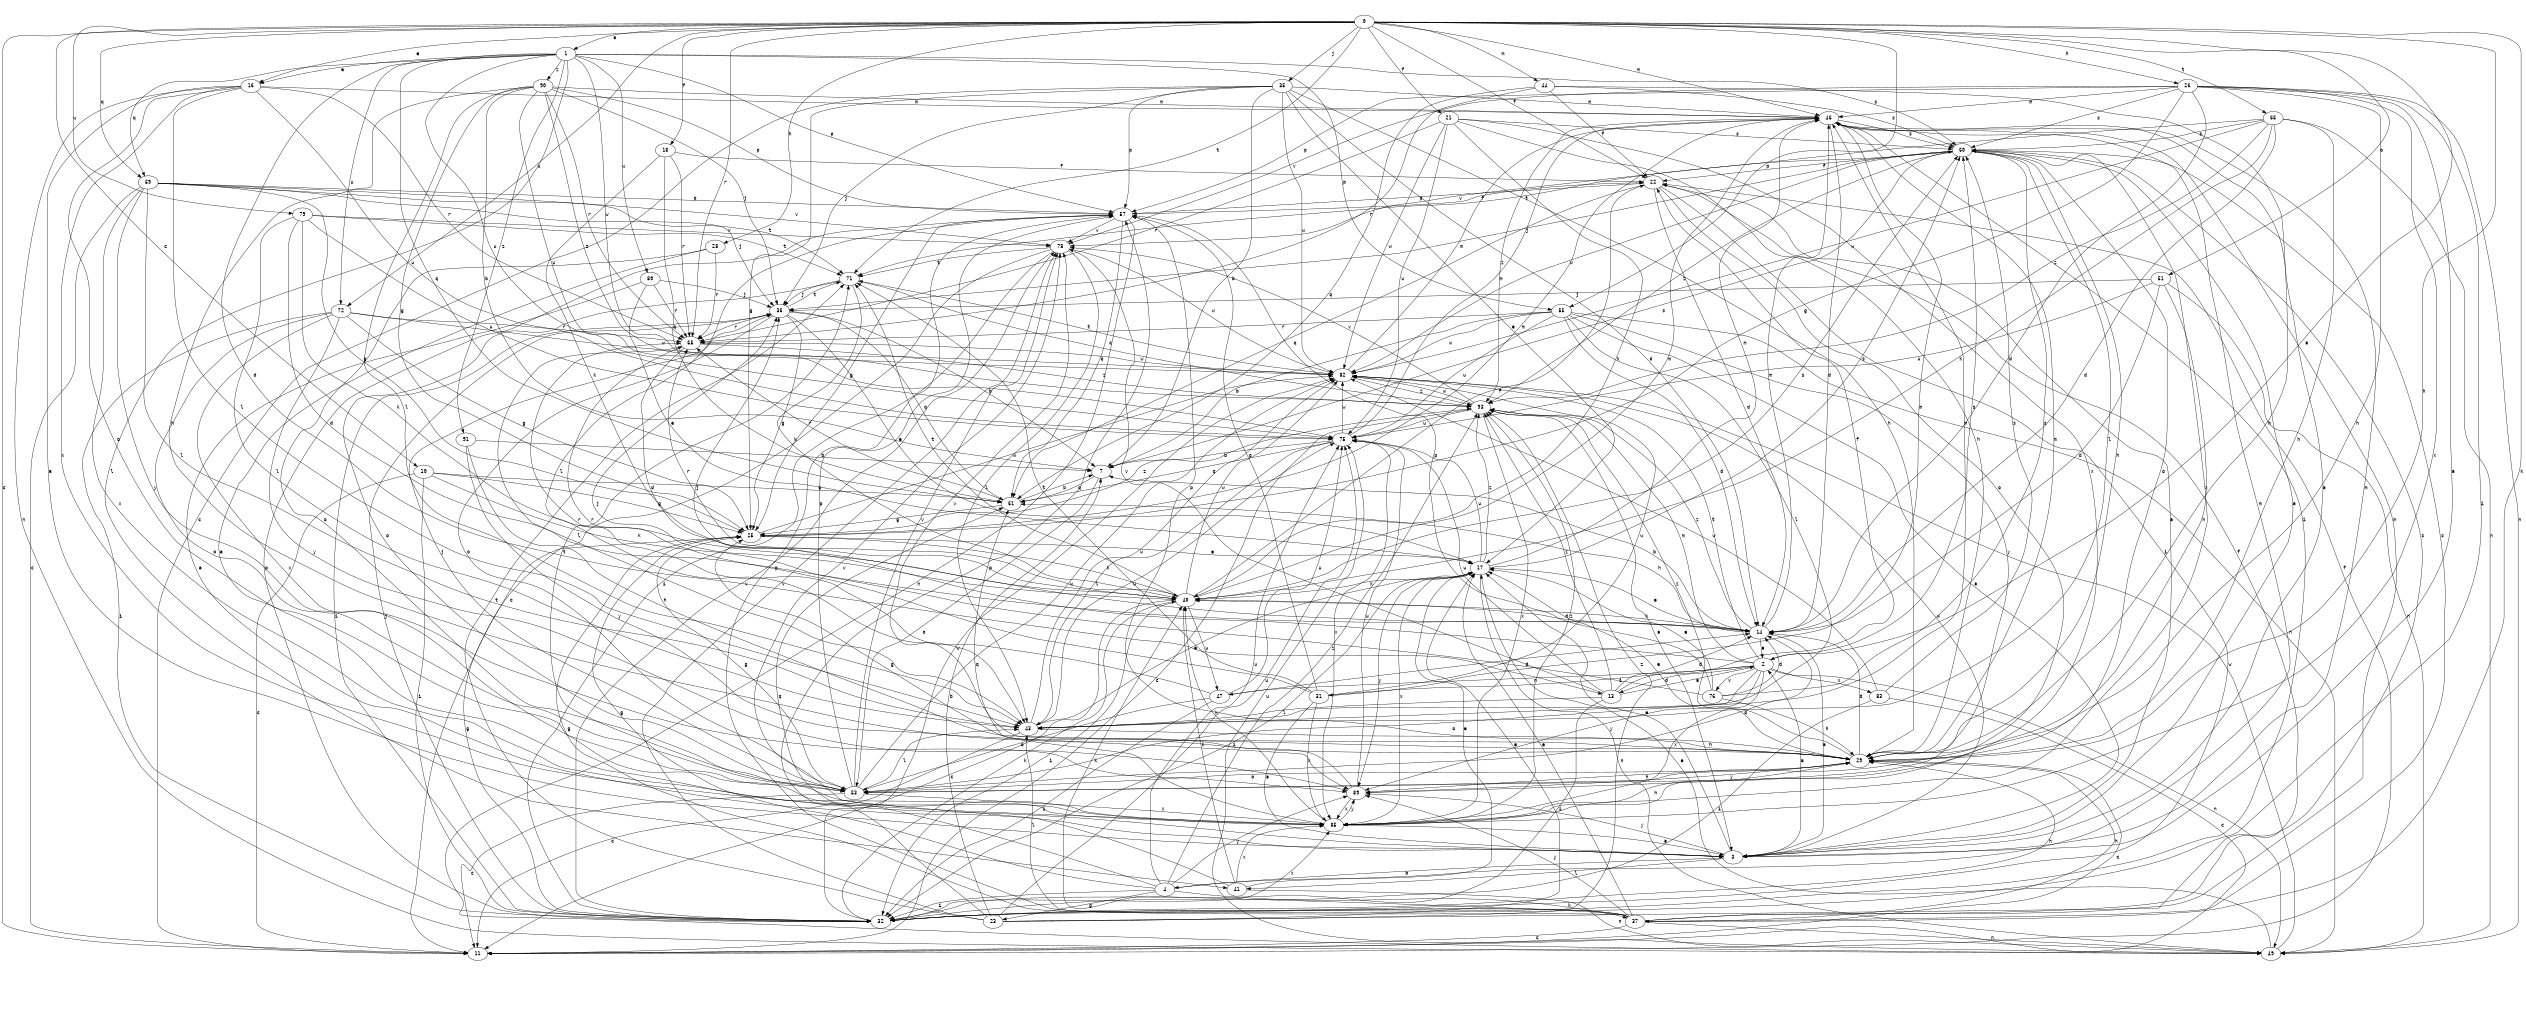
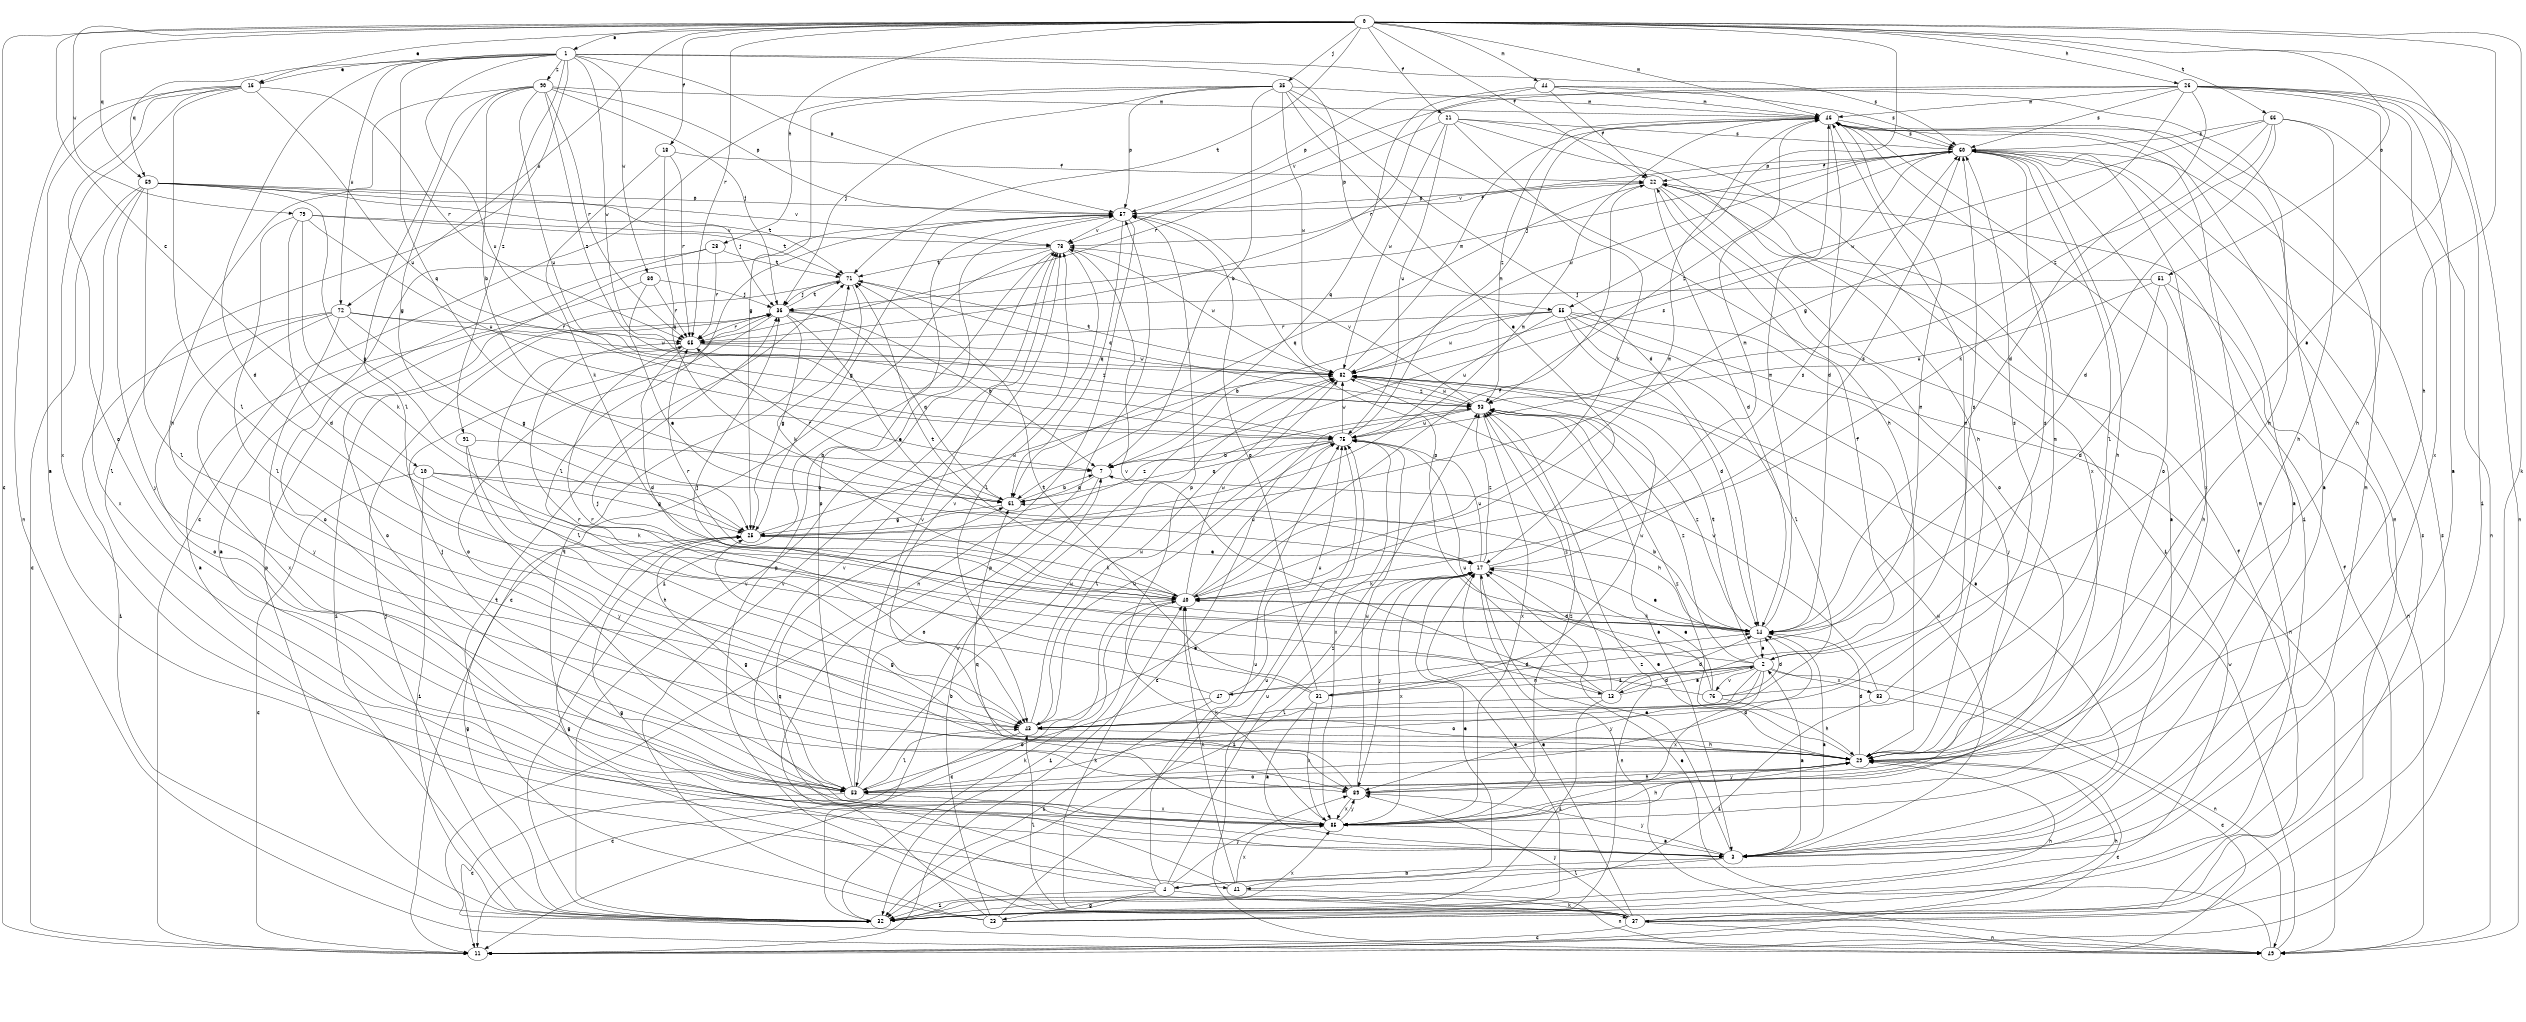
edge "16" -> "46": now "44" -> "46"
edge "66" -> "71": now "28" -> "71"
edge "2" -> "93": label "m" -> "z"
edge "40" -> "47": now "40" -> "75"
